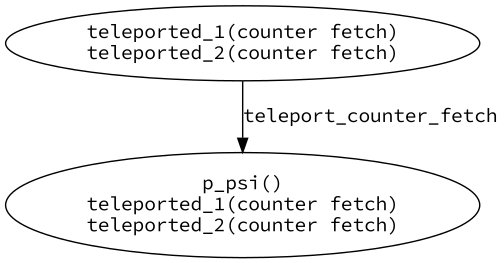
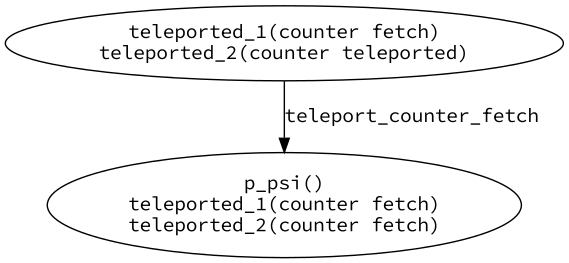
node "teleported_1(counter fetch) teleported_2(counter fetch)": label "teleported_1(counter fetch) teleported_2(counter fetch)" -> "teleported_1(counter fetch) teleported_2(counter teleported)"
